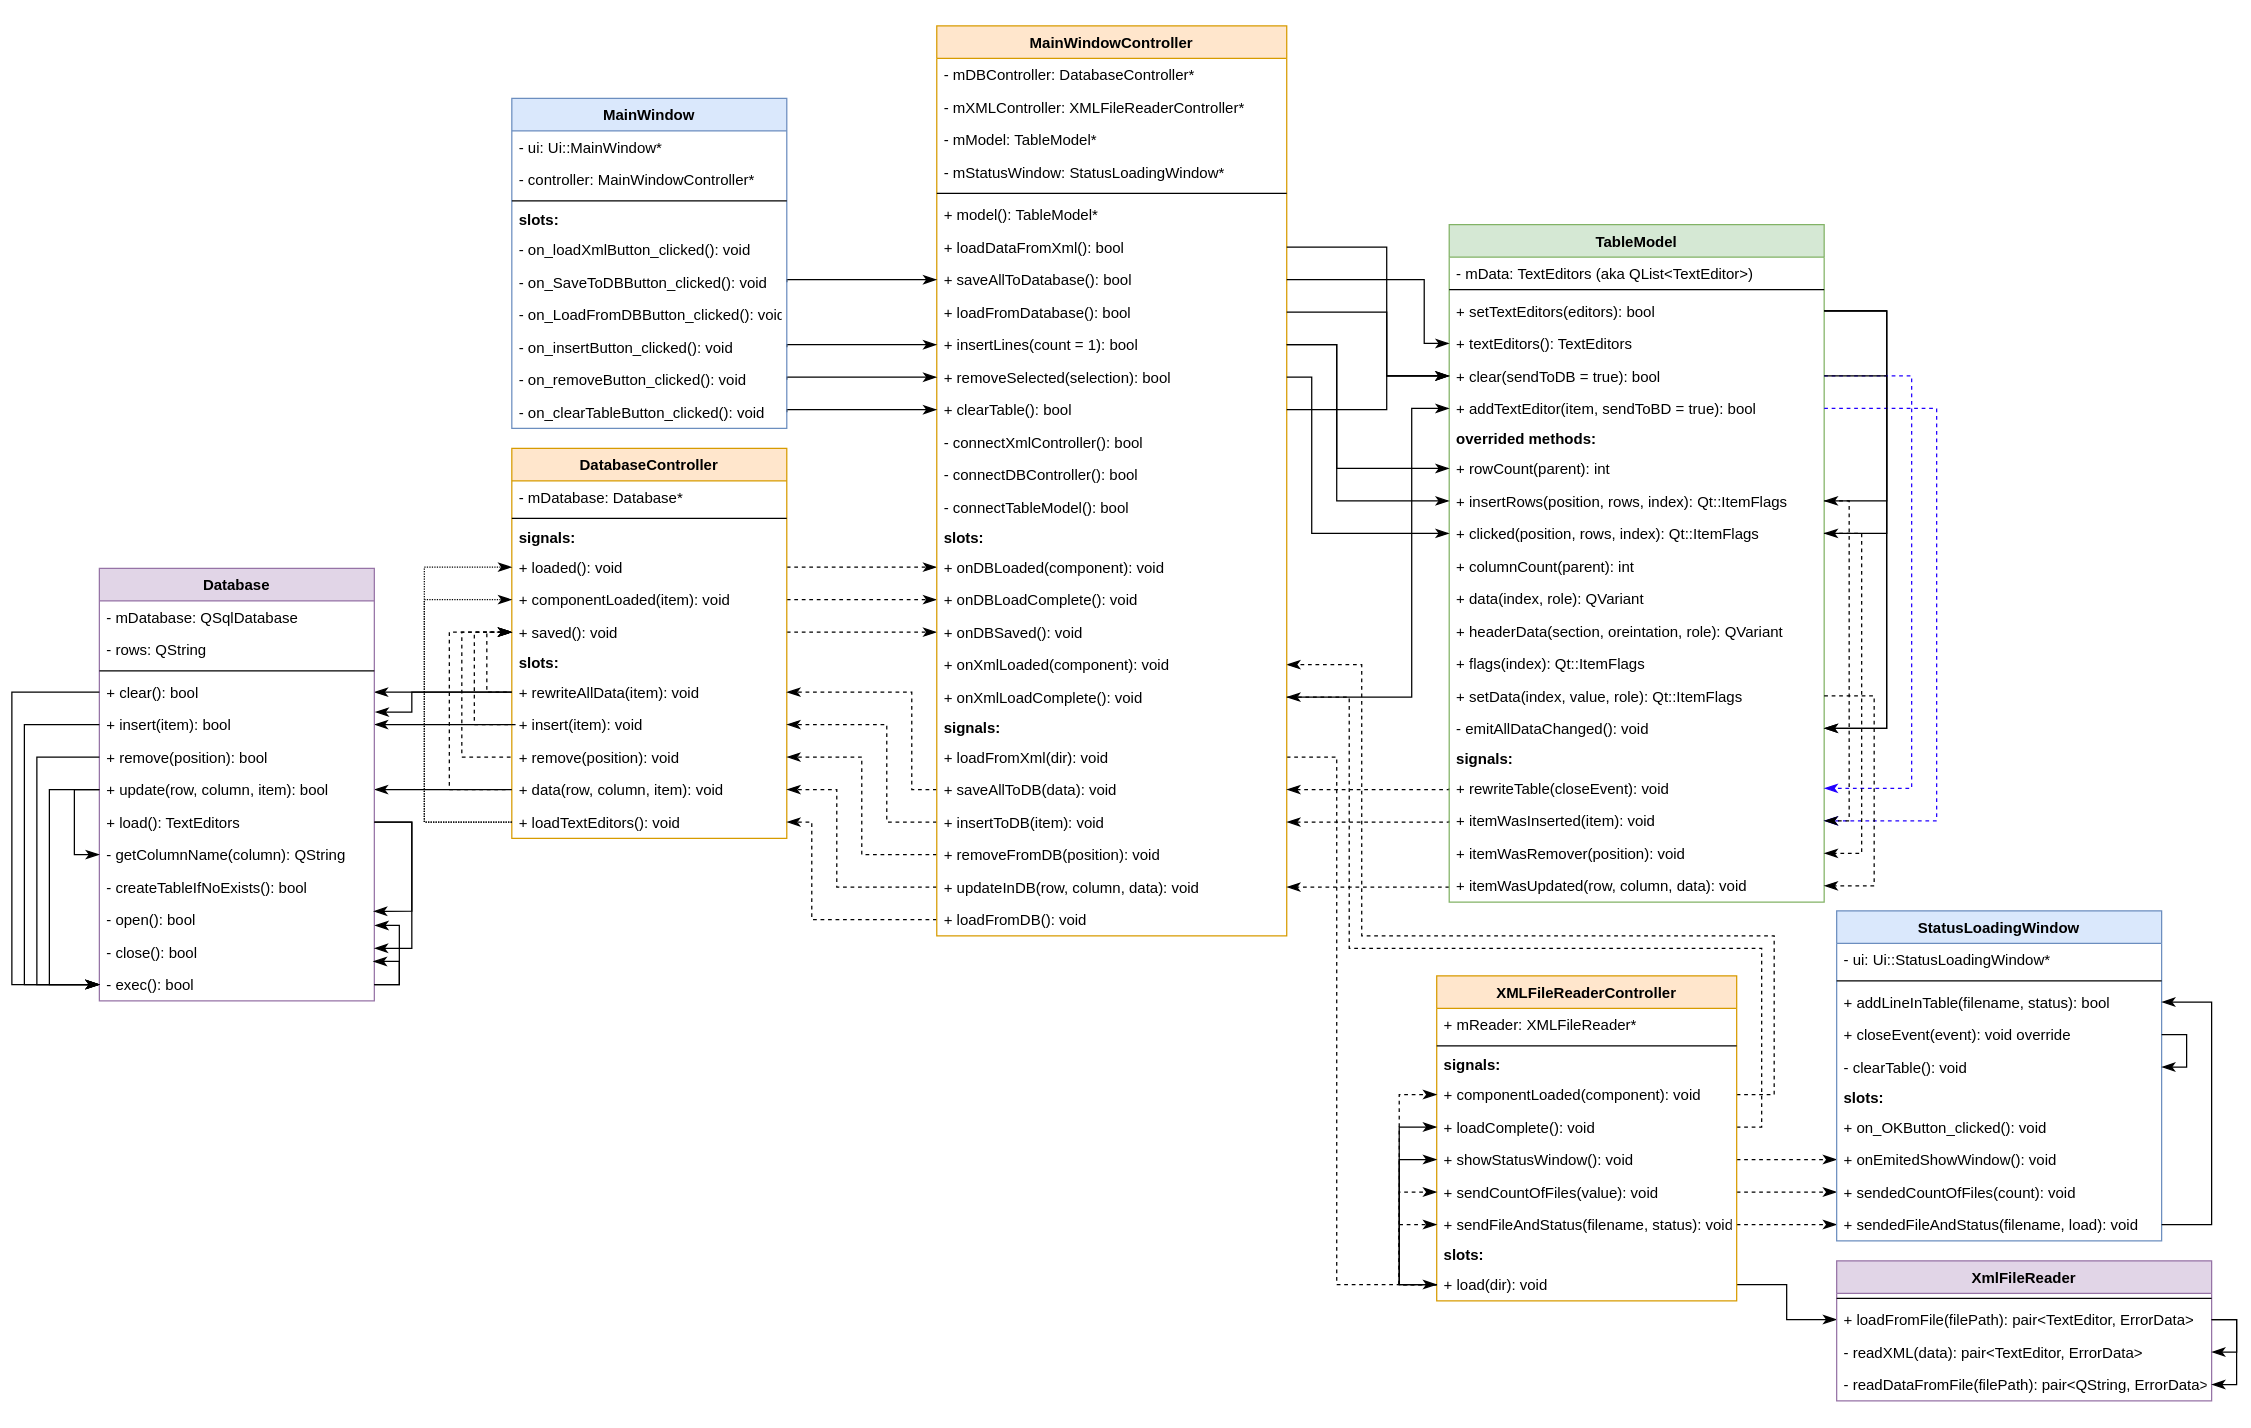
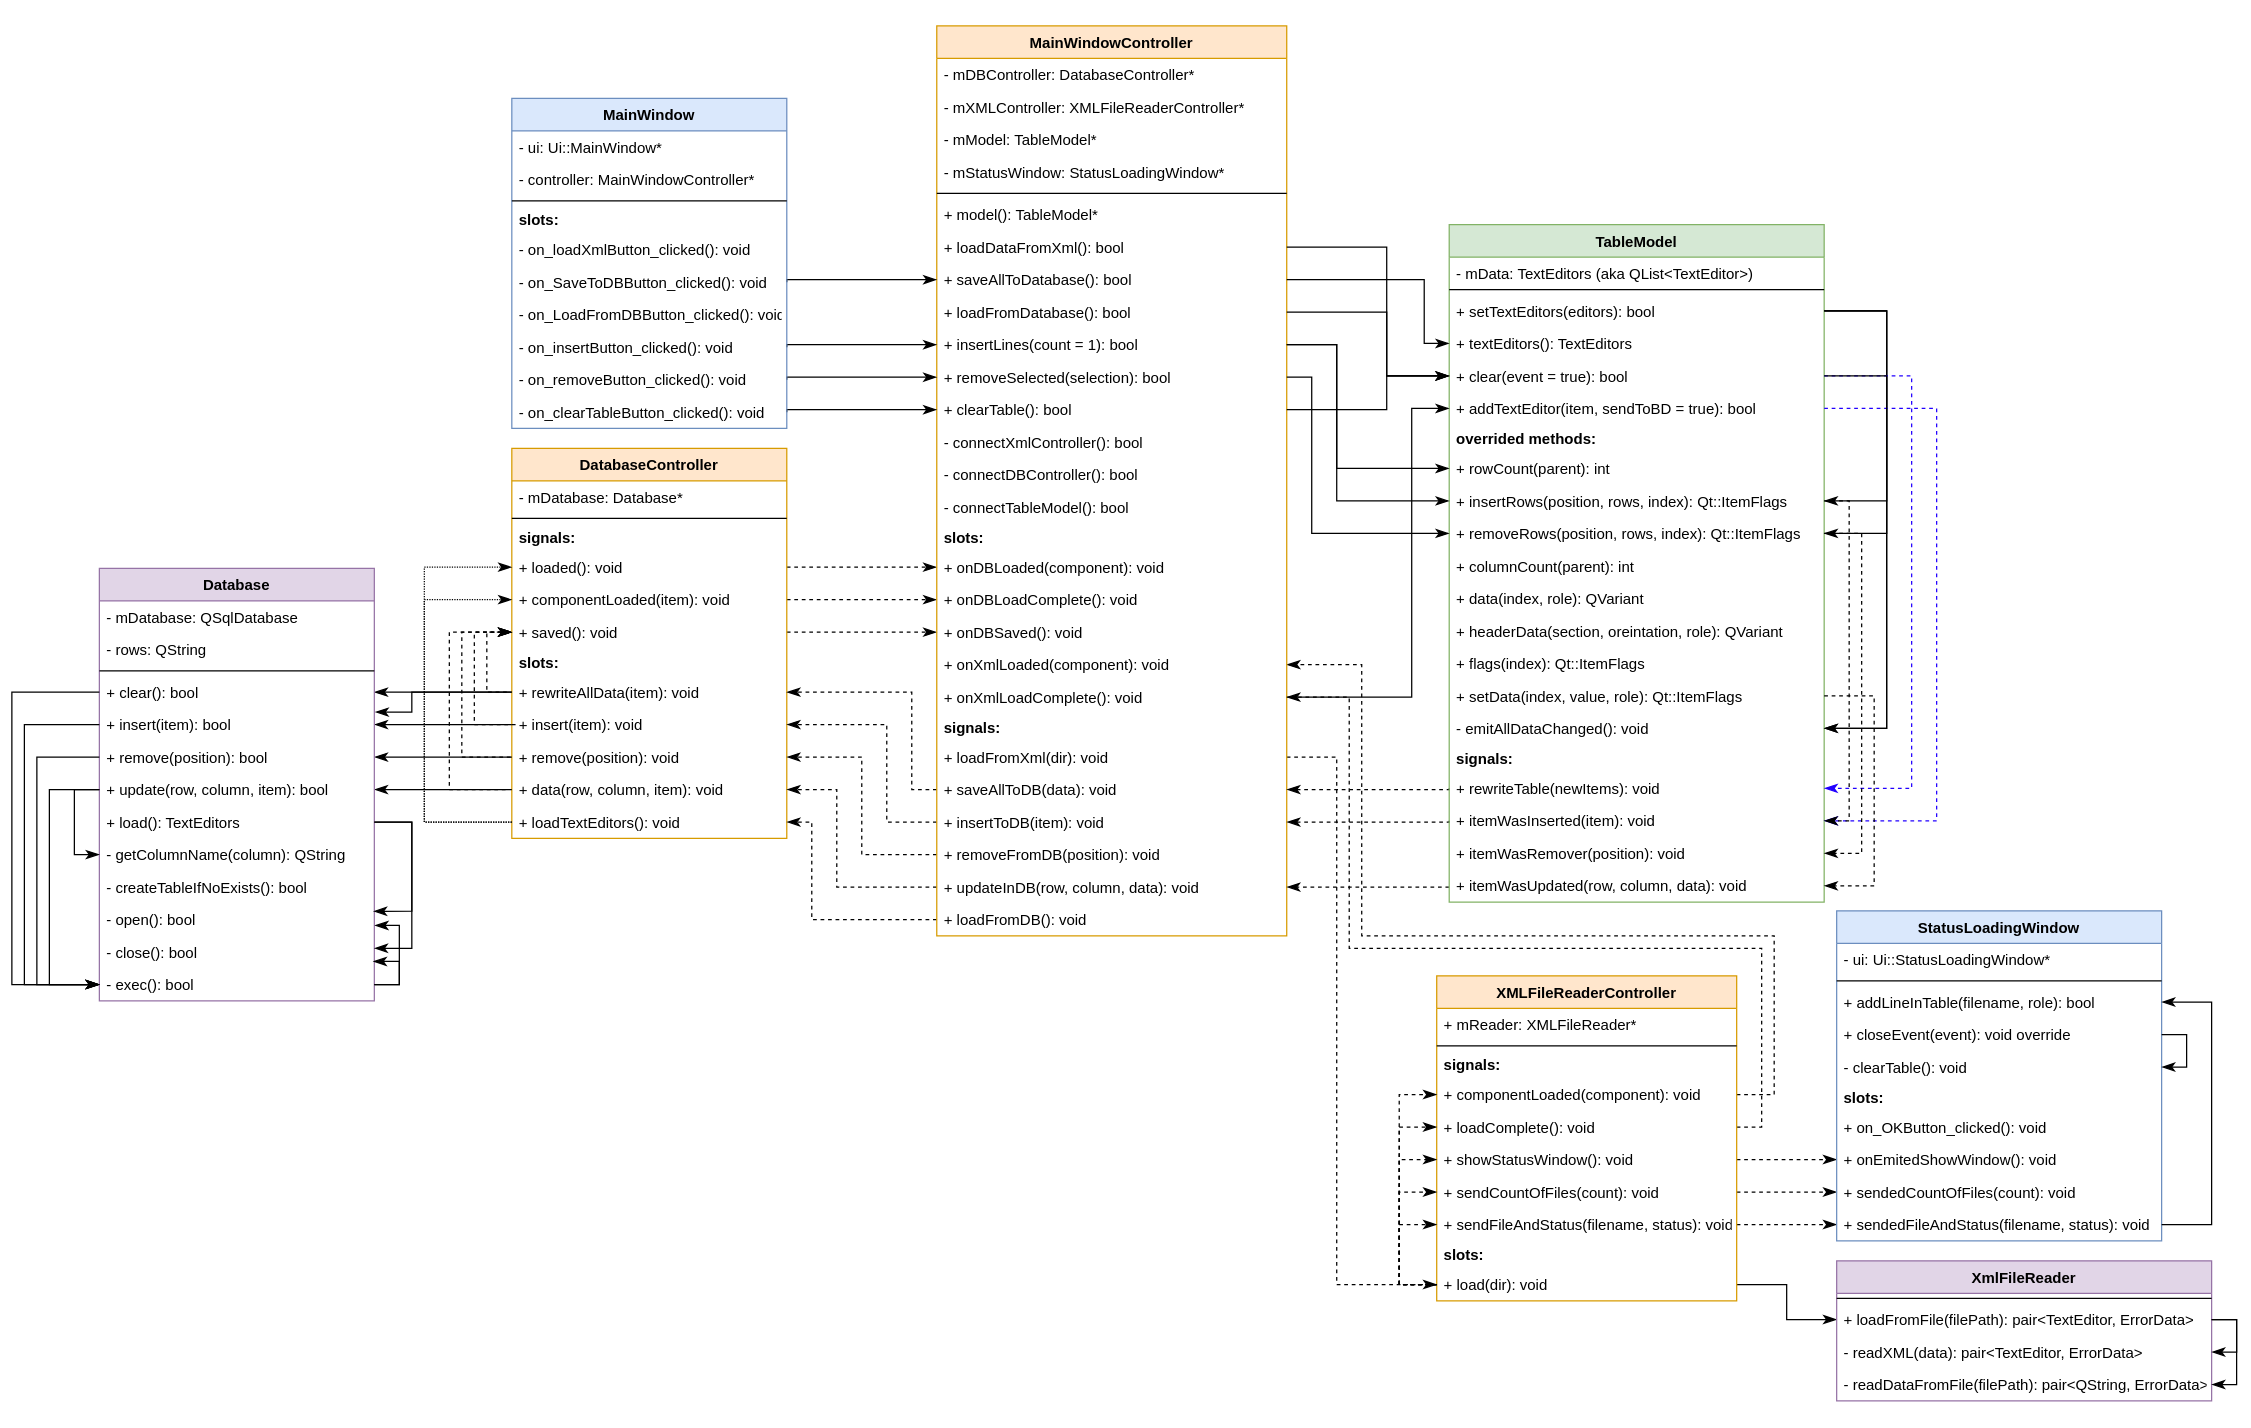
node "+ clear(sendToDB = true): bool": label "+ clear(sendToDB = true): bool" -> "+ clear(event = true): bool"
node "+ clicked(position, rows, index): Qt::ItemFlags": label "+ clicked(position, rows, index): Qt::ItemFlags" -> "+ removeRows(position, rows, index): Qt::ItemFlags"
edge "+ remove(position): void" -> "+ remove(position): bool": added
node "+ rewriteTable(closeEvent): void": label "+ rewriteTable(closeEvent): void" -> "+ rewriteTable(newItems): void"
node "+ addLineInTable(filename, status): bool": label "+ addLineInTable(filename, status): bool" -> "+ addLineInTable(filename, role): bool"
edge "+ load(dir): void" -> "+ loadComplete(): void": style solid -> dashed
edge "+ load(dir): void" -> "+ showStatusWindow(): void": style solid -> dashed
node "+ sendCountOfFiles(value): void": label "+ sendCountOfFiles(value): void" -> "+ sendCountOfFiles(count): void"
node "+ sendedFileAndStatus(filename, load): void": label "+ sendedFileAndStatus(filename, load): void" -> "+ sendedFileAndStatus(filename, status): void"
